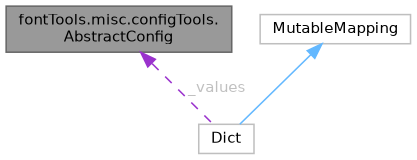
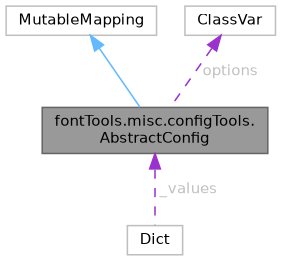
node "ClassVar": added
edge "Dict" -> "MutableMapping": now "fontTools.misc.configTools. AbstractConfig" -> "MutableMapping"
